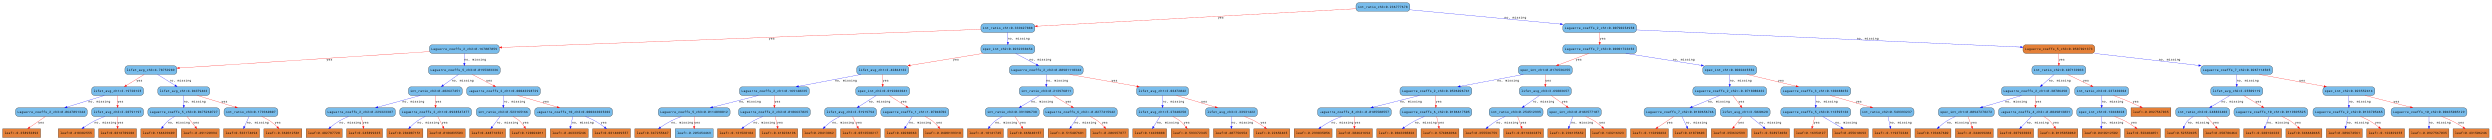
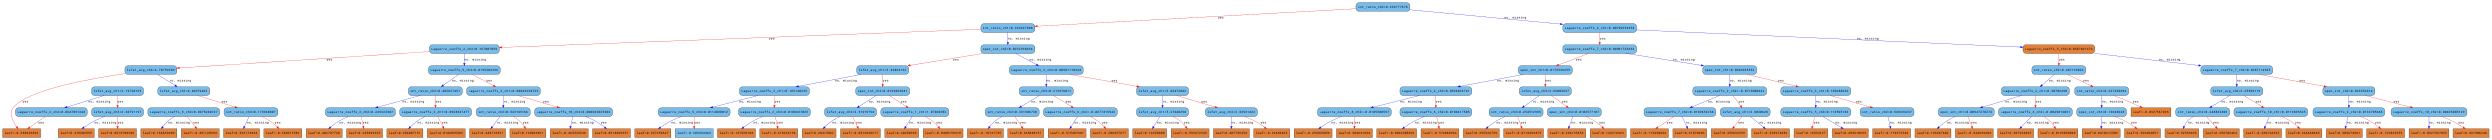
edge "lifet_avg_ch3<4.78759289" -> "lifet_avg_ch1<3.19720125": now "lifet_avg_ch3<4.78759289" -> "leaf=-0.358953893"
edge "lifet_avg_ch1<4.04379463" -> "Laguerre_coeffs_5_ch3<0.0475260727": removed, label "no, missing"
